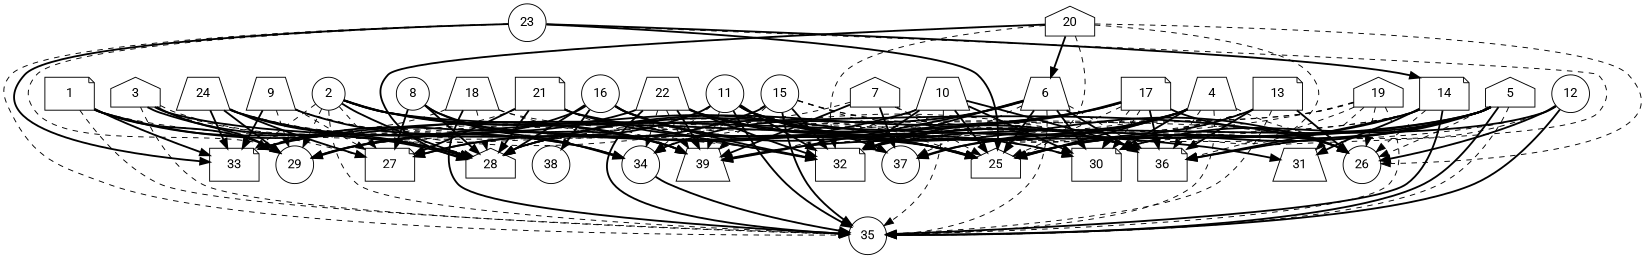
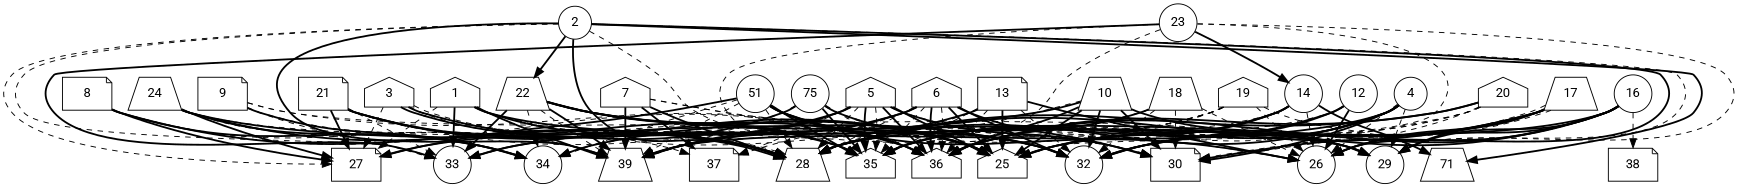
edge "23" -> "25": style bold -> dashed
edge "20" -> "6": now "20" -> "36"
node "1": shape note -> house
node "9": shape trapezium -> note
node "8": shape circle -> note
node "11": label "11" -> "51"
node "15": label "15" -> "75"
node "6": shape trapezium -> house
node "17": shape note -> trapezium
node "4": shape trapezium -> circle
node "14": shape note -> circle
edge "2" -> "37": now "2" -> "22"
edge "7" -> "28": style dashed -> bold
edge "5" -> "28": added
edge "24" -> "33": style bold -> dashed
edge "9" -> "33": style bold -> dashed
edge "16" -> "38": style bold -> dashed
edge "18" -> "30": added
edge "9" -> "27": now "1" -> "27"
edge "13" -> "36": style bold -> dashed
edge "3" -> "29": removed
edge "10" -> "33": added
edge "8" -> "36": added
edge "17" -> "25": now "12" -> "25"
edge "8" -> "39": style bold -> dashed
edge "16" -> "26": added
edge "4" -> "37": now "4" -> "39"
edge "21" -> "32": style bold -> dashed
edge "5" -> "37": style bold -> dashed
edge "13" -> "39": style dashed -> bold
node "33": shape note -> circle
node "28": shape house -> trapezium
node "38": shape circle -> note
node "32": shape note -> circle
node "37": shape circle -> note
node "36": shape note -> house
node "31": label "31" -> "71"
edge "34" -> "35": now "21" -> "35"
node "35": shape circle -> house
